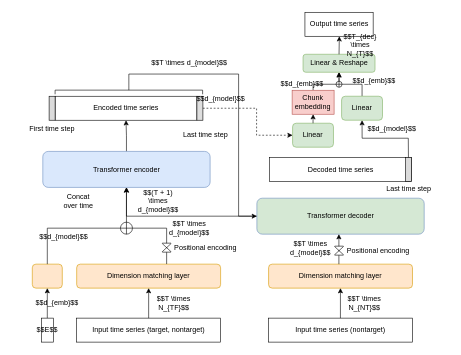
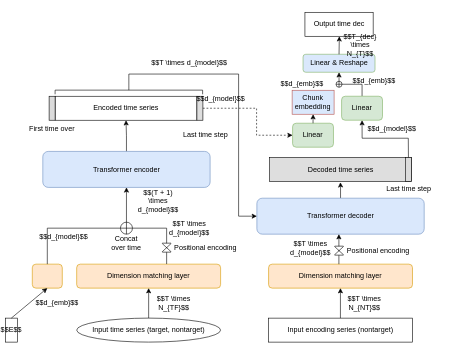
node "Output time series": label "Output time series" -> "Output time dec"
node "Linear & Reshape": fillcolor #d5e8d4 -> #dae8fc
edge "Chunk embedding" -> "Linear & Reshape": removed
node "Chunk embedding": fillcolor #f8cecc -> #dae8fc
node "First time step": label "First time step" -> "First time over"
node "Decoded time series": fillcolor #ffffff -> #dedede
node "Concat over time": moved (78, 201) -> (126, 243)
edge "Transformer decoder" -> "Transformer encoder": now "Transformer decoder" -> "Decoded time series"
node "Transformer decoder": fillcolor #d5e8d4 -> #dae8fc
node "$$E$$": moved (47, 330) -> (11, 330)
node "Input time series (target, nontarget)": shape rectangle -> ellipse
node "Input time series (nontarget)": label "Input time series (nontarget)" -> "Input encoding series (nontarget)"
